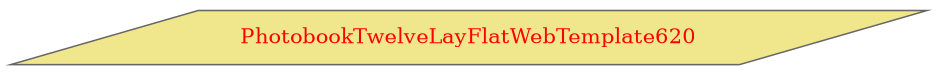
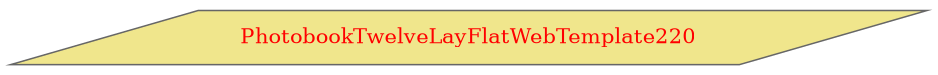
node "PhotobookTwelveLayFlatWebTemplate620": label "PhotobookTwelveLayFlatWebTemplate620" -> "PhotobookTwelveLayFlatWebTemplate220"
